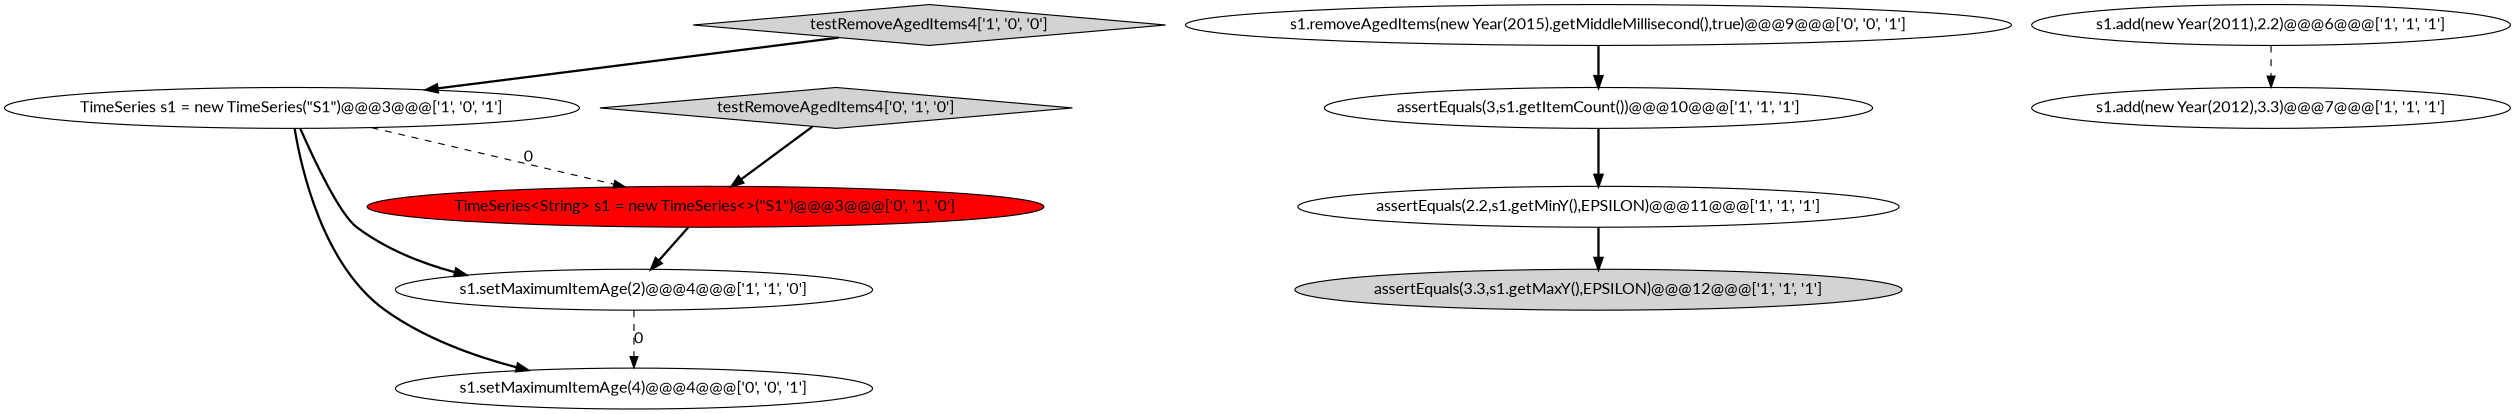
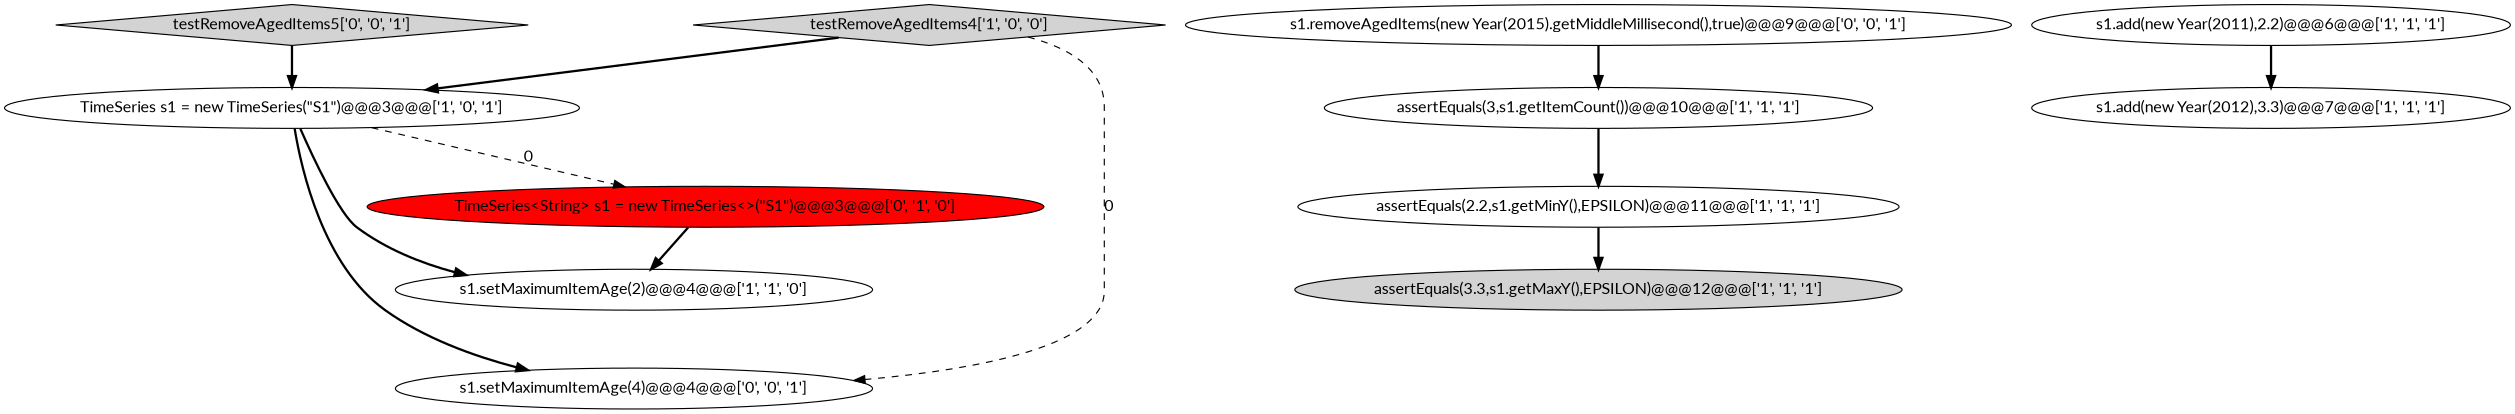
node "testRemoveAgedItems5['0', '0', '1']": added
edge "s1.add(new Year(2011),2.2)@@@6@@@['1', '1', '1']" -> "s1.add(new Year(2012),3.3)@@@7@@@['1', '1', '1']": style dashed -> bold
node "testRemoveAgedItems4['0', '1', '0']": removed
edge "s1.setMaximumItemAge(2)@@@4@@@['1', '1', '0']" -> "s1.setMaximumItemAge(4)@@@4@@@['0', '0', '1']": now "testRemoveAgedItems4['1', '0', '0']" -> "s1.setMaximumItemAge(4)@@@4@@@['0', '0', '1']"
